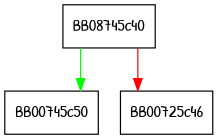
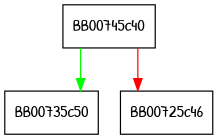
node "BB08745c40": label "BB08745c40" -> "BB00745c40"
node "BB00745c50": label "BB00745c50" -> "BB00735c50"
